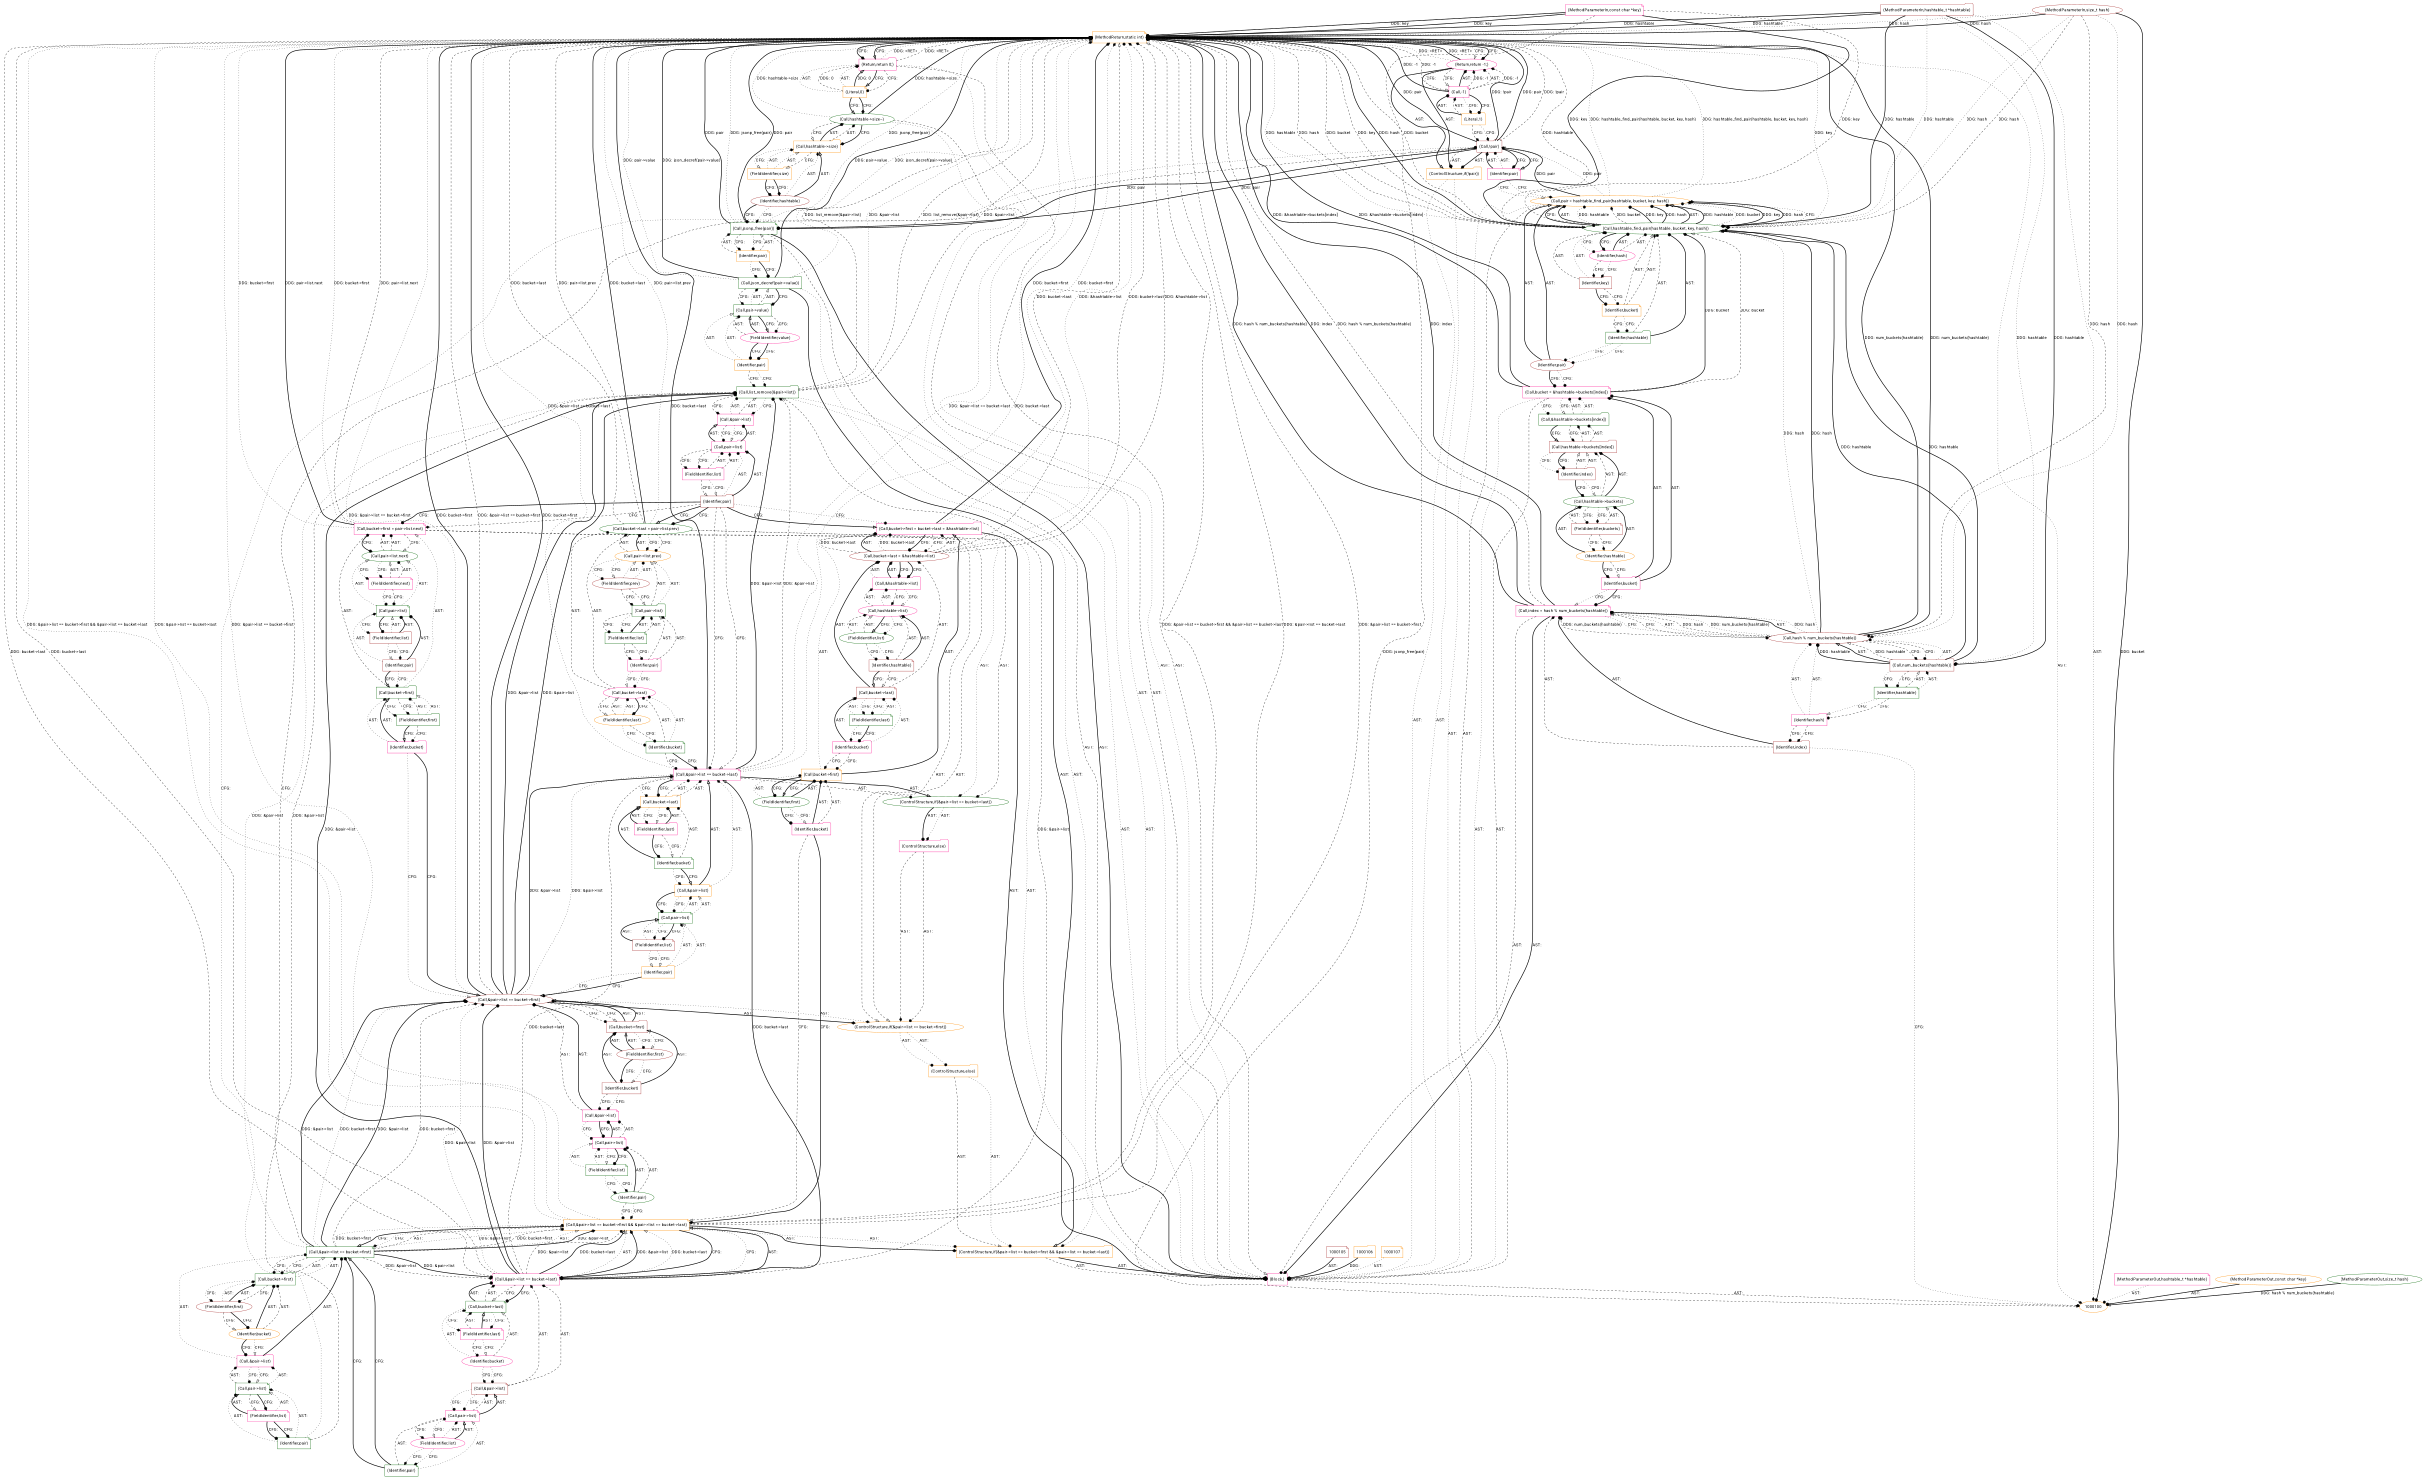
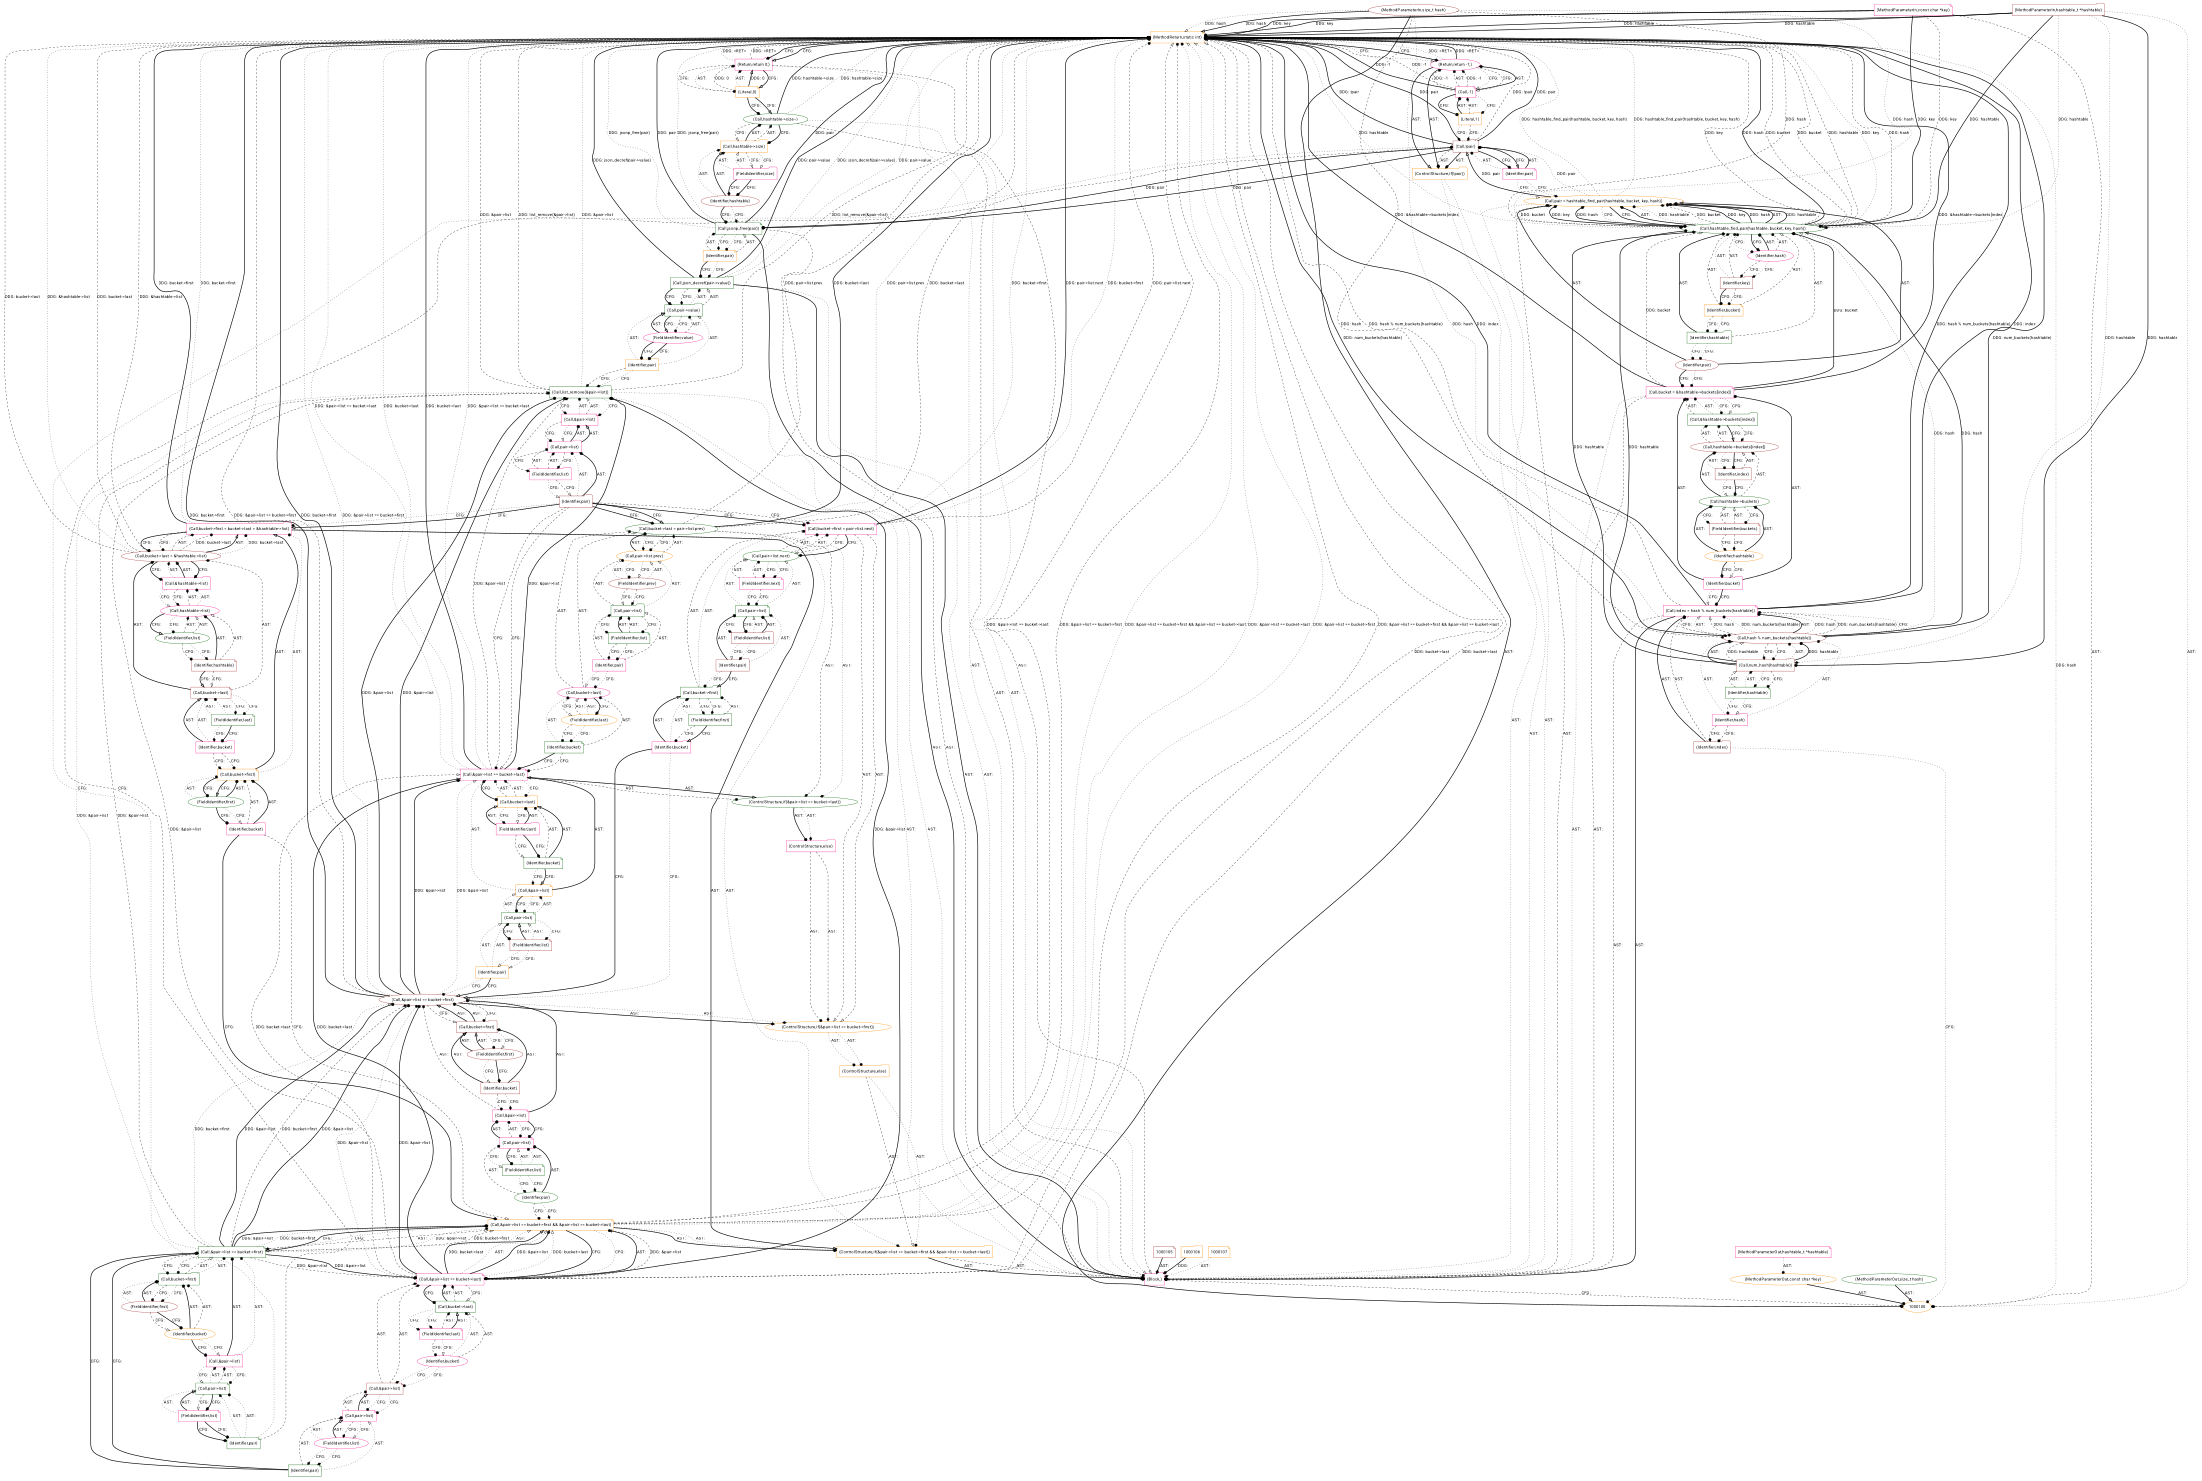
node "(FieldIdentifier,size)": color darkorange -> deeppink
node "(Call,hashtable->buckets[index])": shape folder -> ellipse
edge "(MethodParameterIn,hashtable_t *hashtable)" -> "1000100": arrowhead diamond -> dot
edge "(MethodParameterIn,const char *key)" -> "1000100": label "DDG: jsonp_free(pair)" -> "AST: "
edge "(MethodParameterIn,size_t hash)" -> "1000100": label "DDG: bucket" -> "AST: "
node "(Call,num_buckets(hashtable))": label "(Call,num_buckets(hashtable))" -> "(Call,num_hash(hashtable))"
edge "(MethodReturn,static int)" -> "1000100": label "AST: " -> "DDG: hash"
edge "(Block,)" -> "1000100": label "AST: " -> "CFG: "
edge "(MethodParameterOut,hashtable_t *hashtable)" -> "1000100": now "(MethodParameterOut,hashtable_t *hashtable)" -> "(MethodParameterOut,const char *key)"
edge "(MethodParameterOut,size_t hash)" -> "1000100": label "DDG: hash % num_buckets(hashtable)" -> "AST: "
